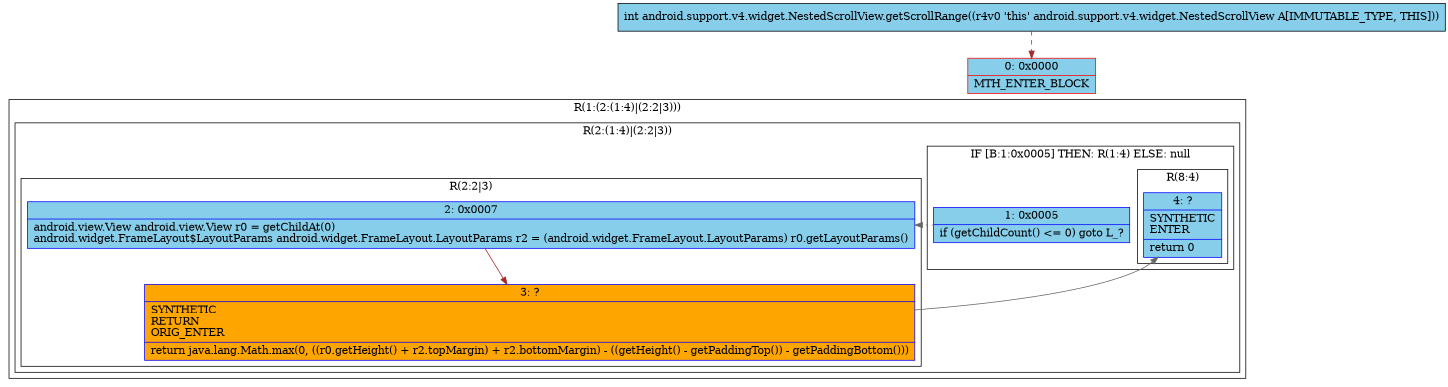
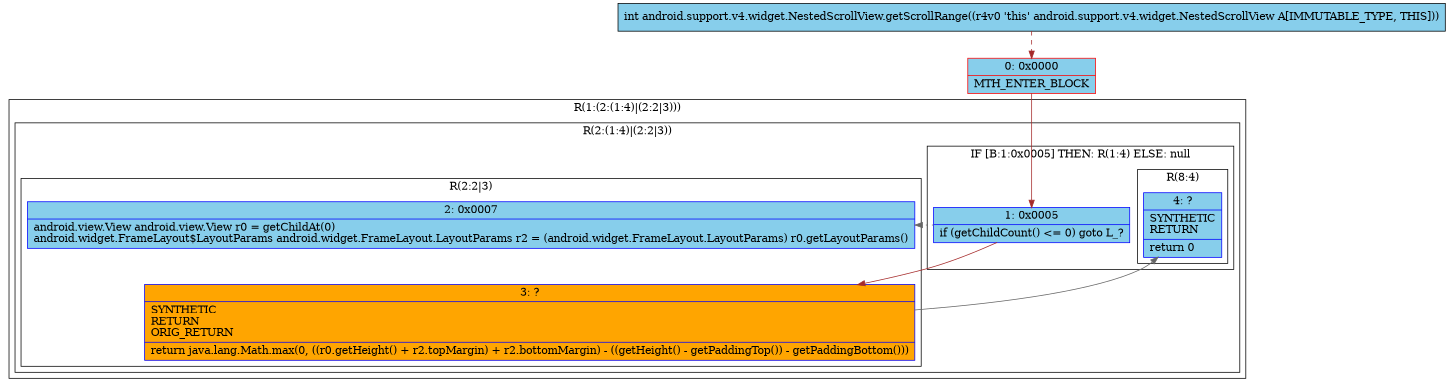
edge "0: 0x0000" -> "1: 0x0005": added
node "4: ?": text "ENTER" -> "RETURN"
edge "2: 0x0007" -> "3: ?": now "1: 0x0005" -> "3: ?"
node "3: ?": text "ORIG_ENTER" -> "ORIG_RETURN"
